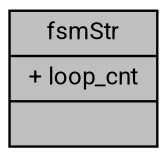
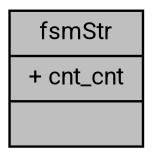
node "fsmStr": text "+ loop_cnt" -> "+ cnt_cnt"
